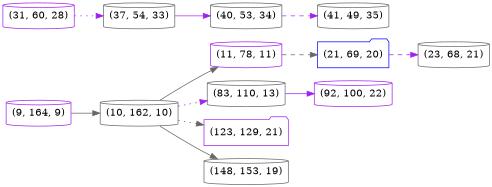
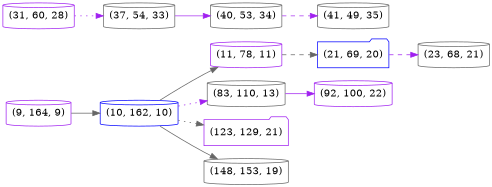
node "(10, 162, 10)": color gray40 -> blue
